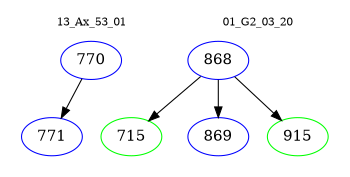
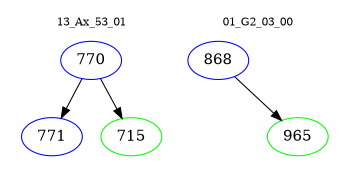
cluster "01_G2_03_20": label "01_G2_03_20" -> "01_G2_03_00"
edge "868" -> "715": now "770" -> "715"
node "869": removed
node "915": label "915" -> "965"
